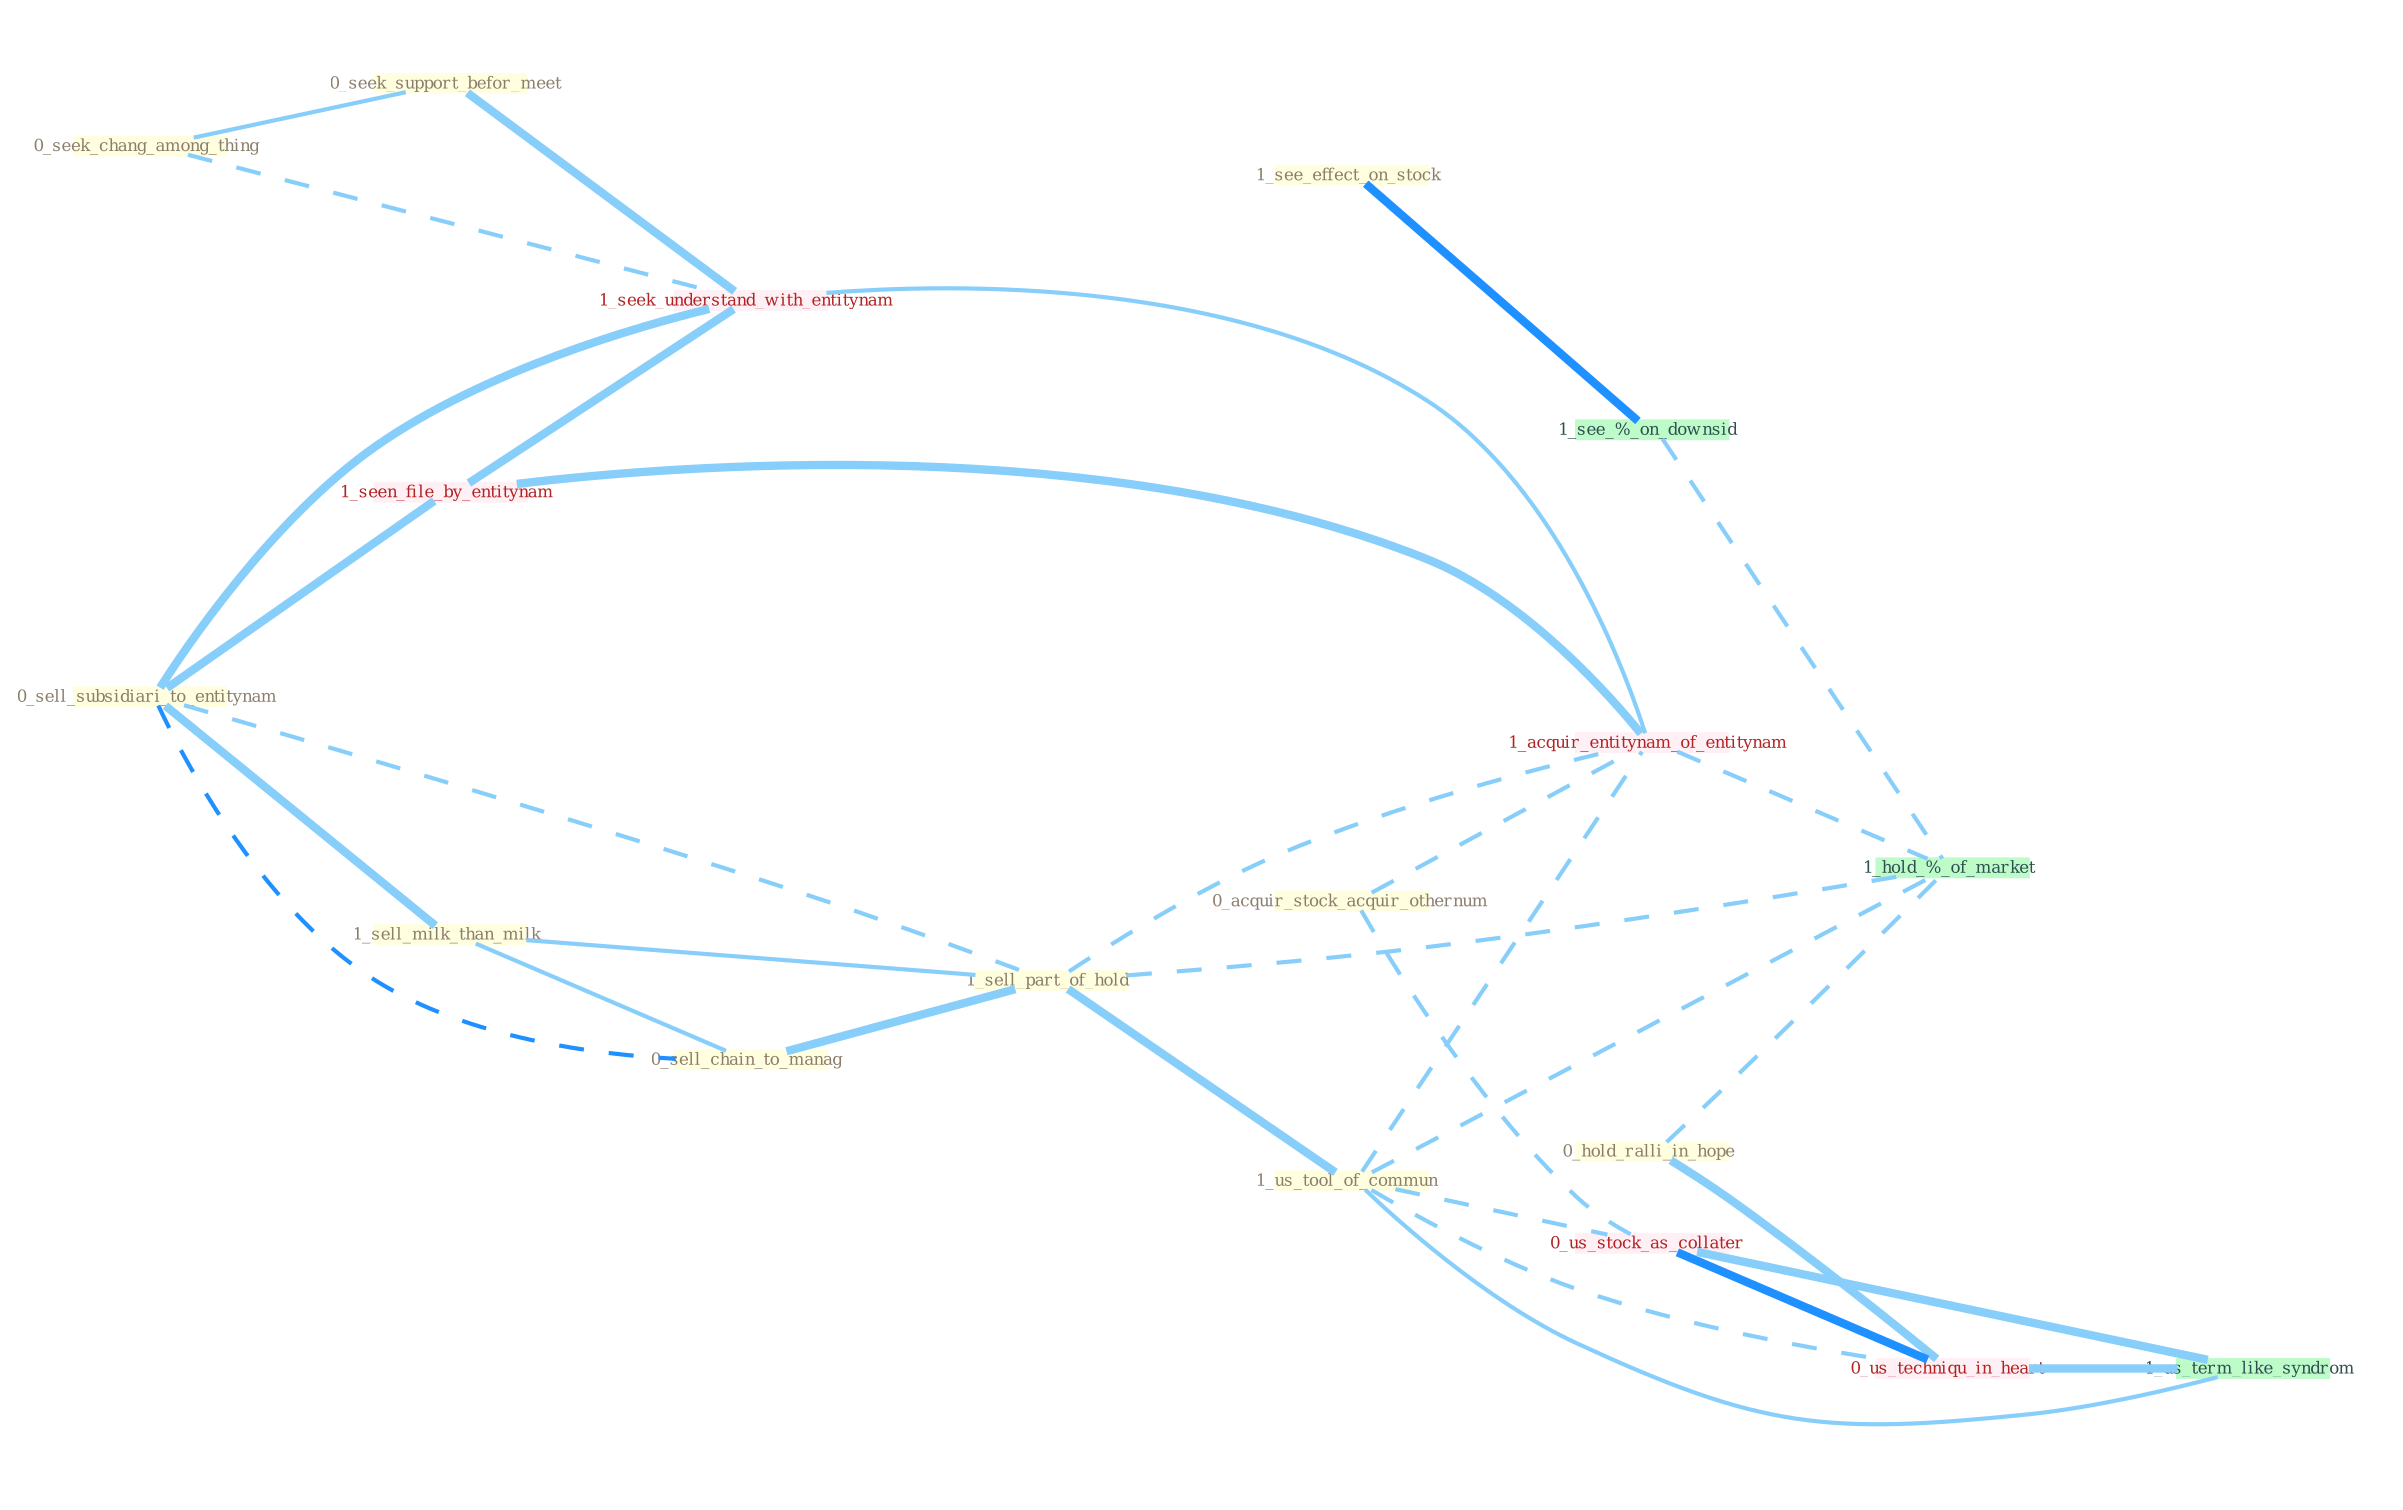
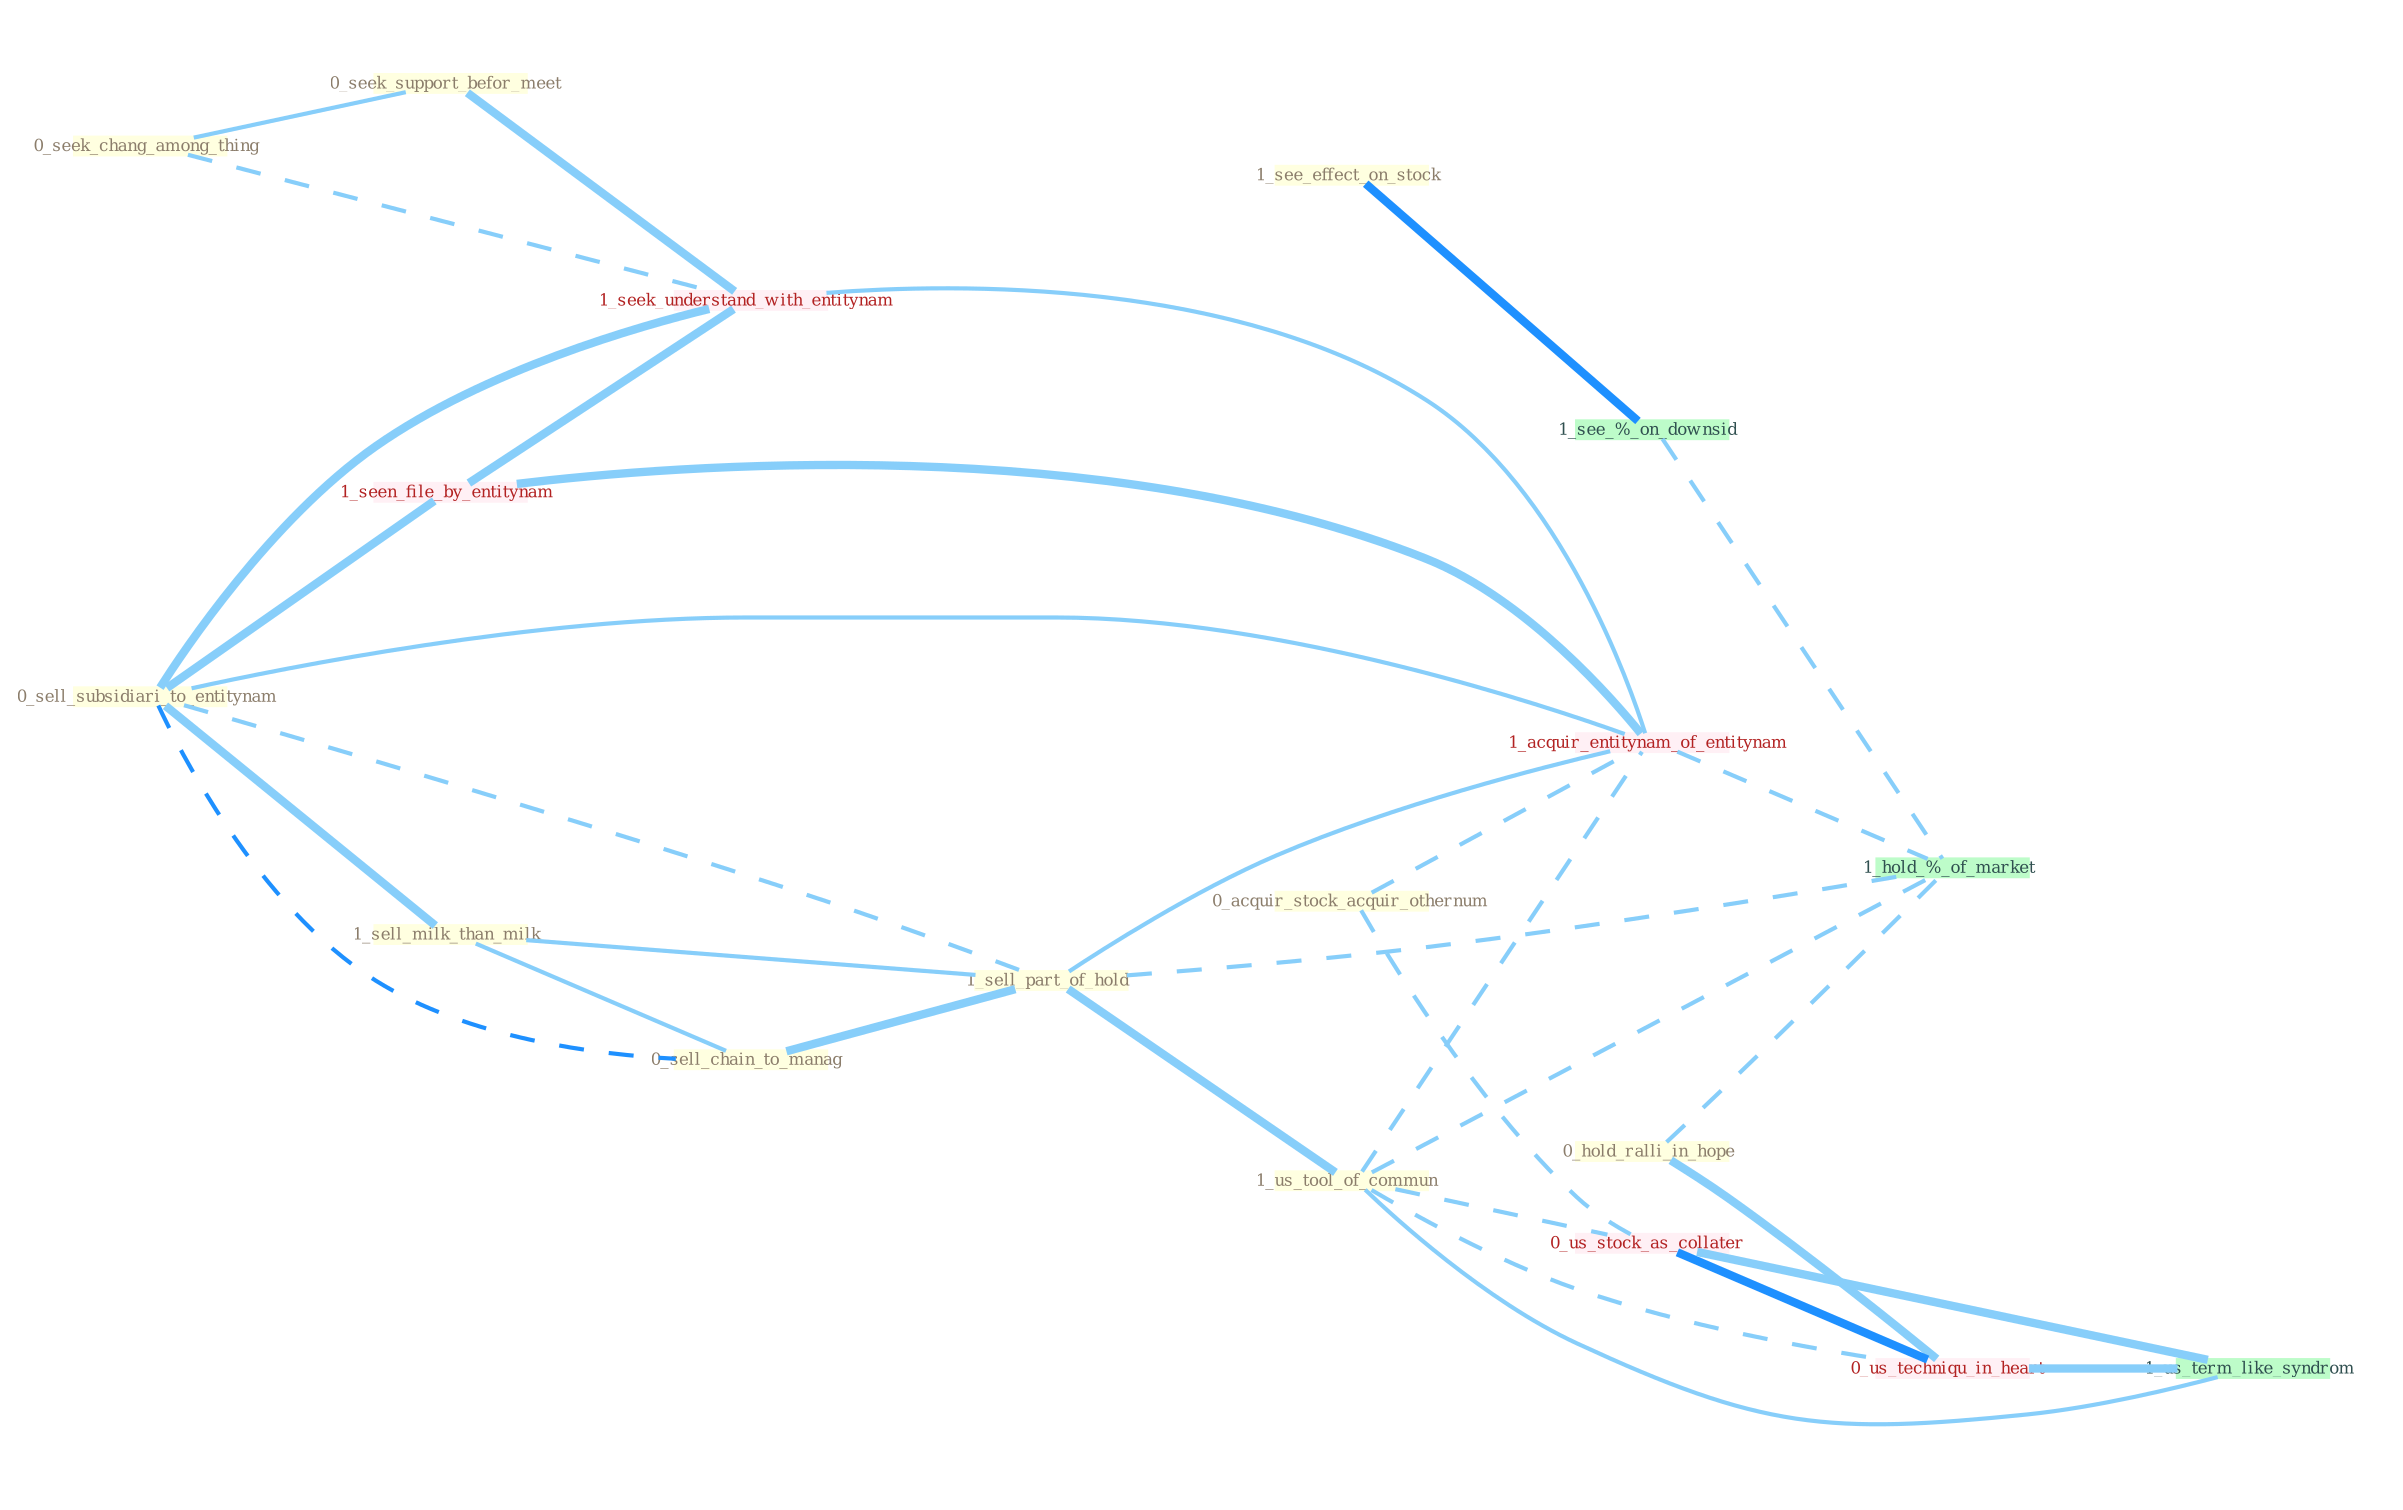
edge "0_sell_subsidiari_to_entitynam" -- "1_acquir_entitynam_of_entitynam": added
edge "1_acquir_entitynam_of_entitynam" -- "1_sell_part_of_hold": style dashed -> solid
